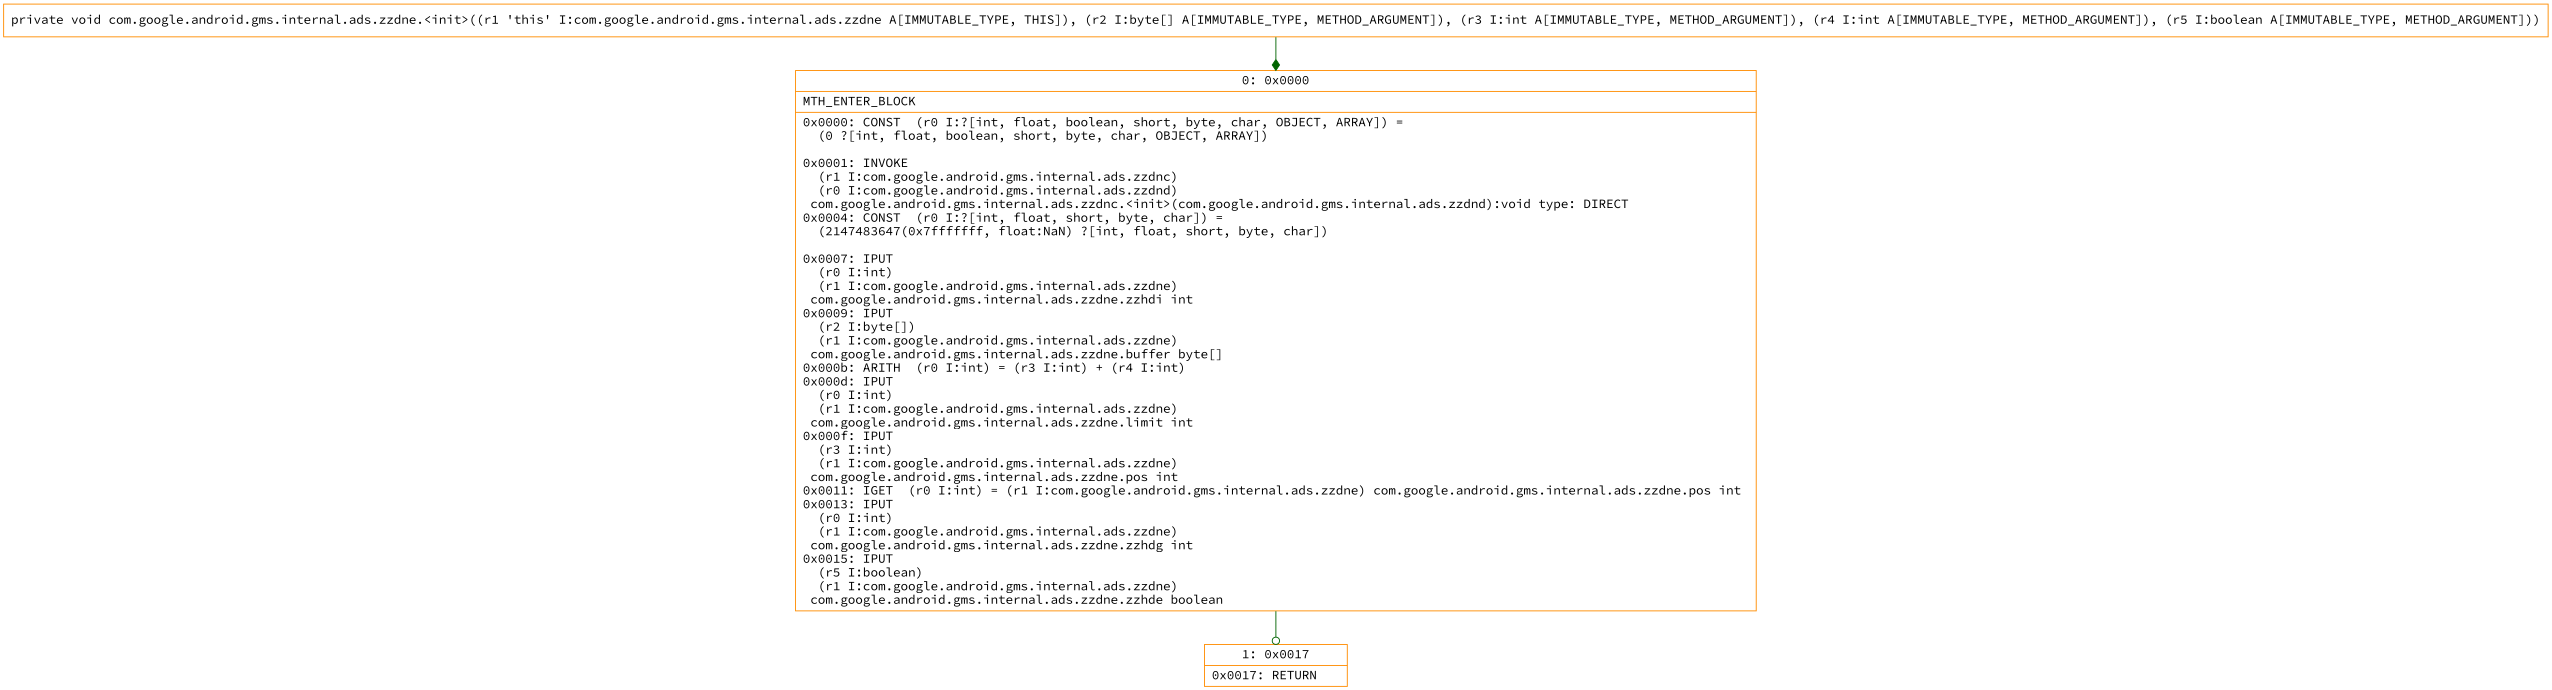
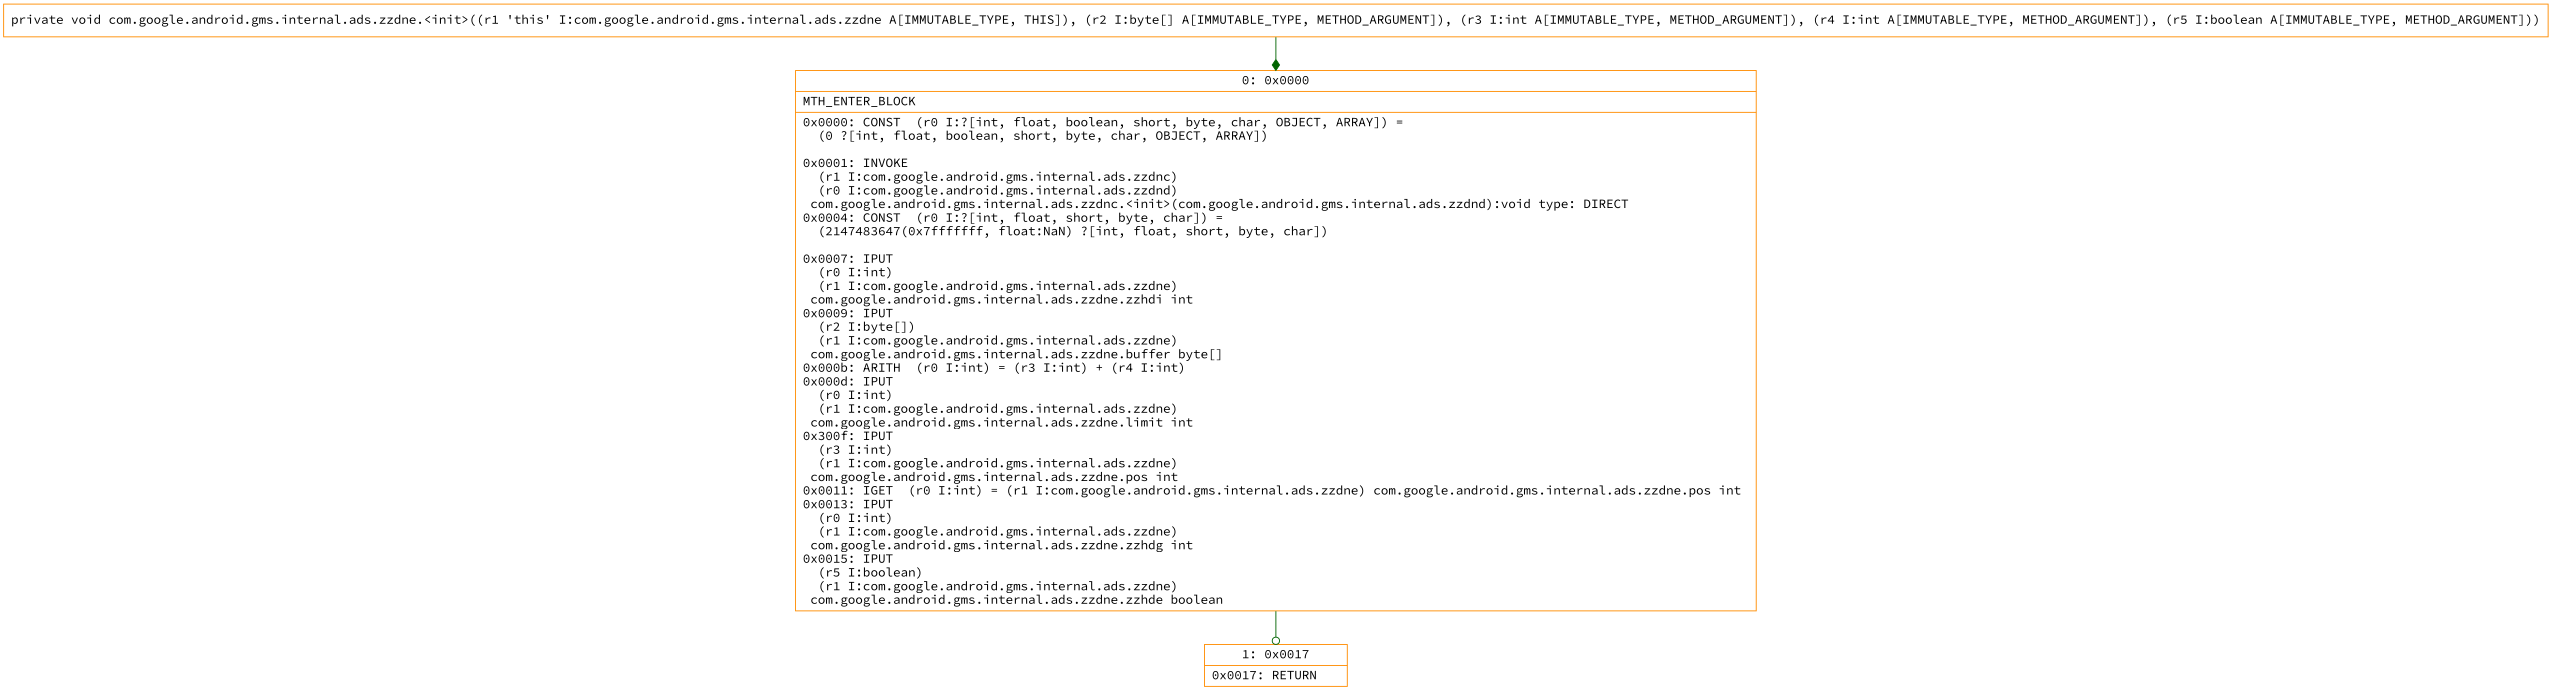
node "0: 0x0000": text "0x000f: IPUT" -> "0x300f: IPUT"
